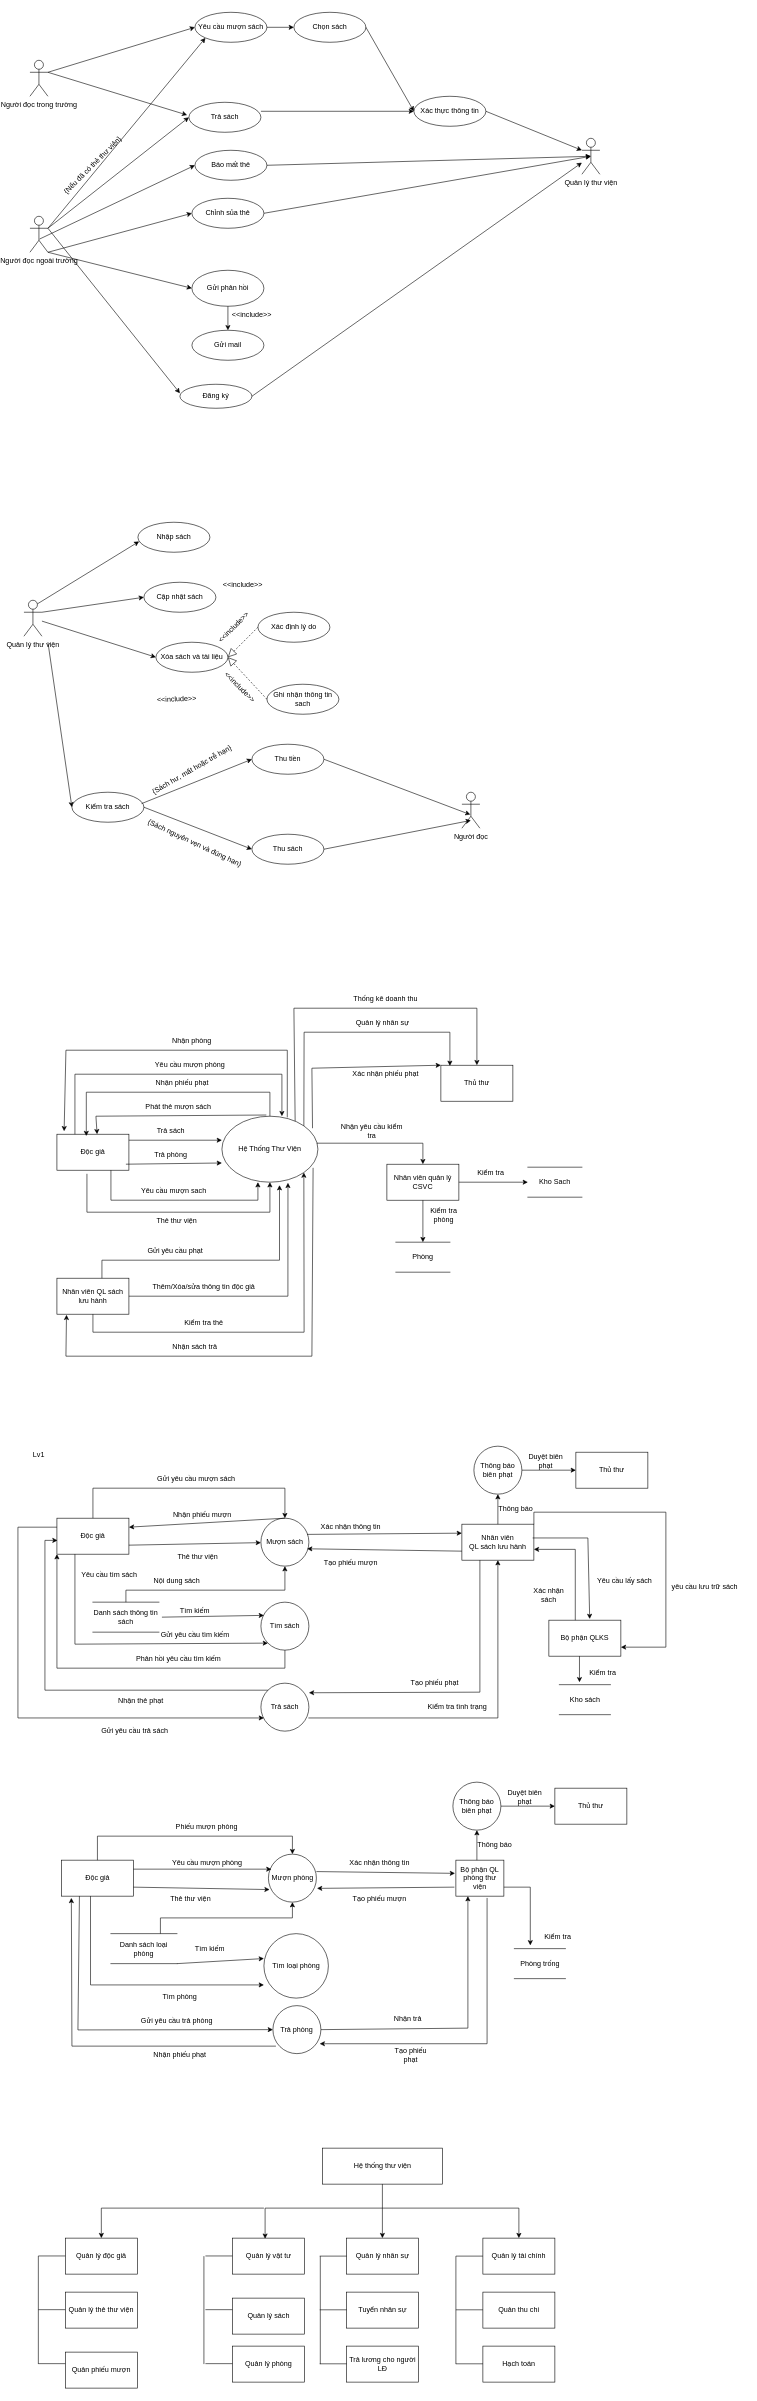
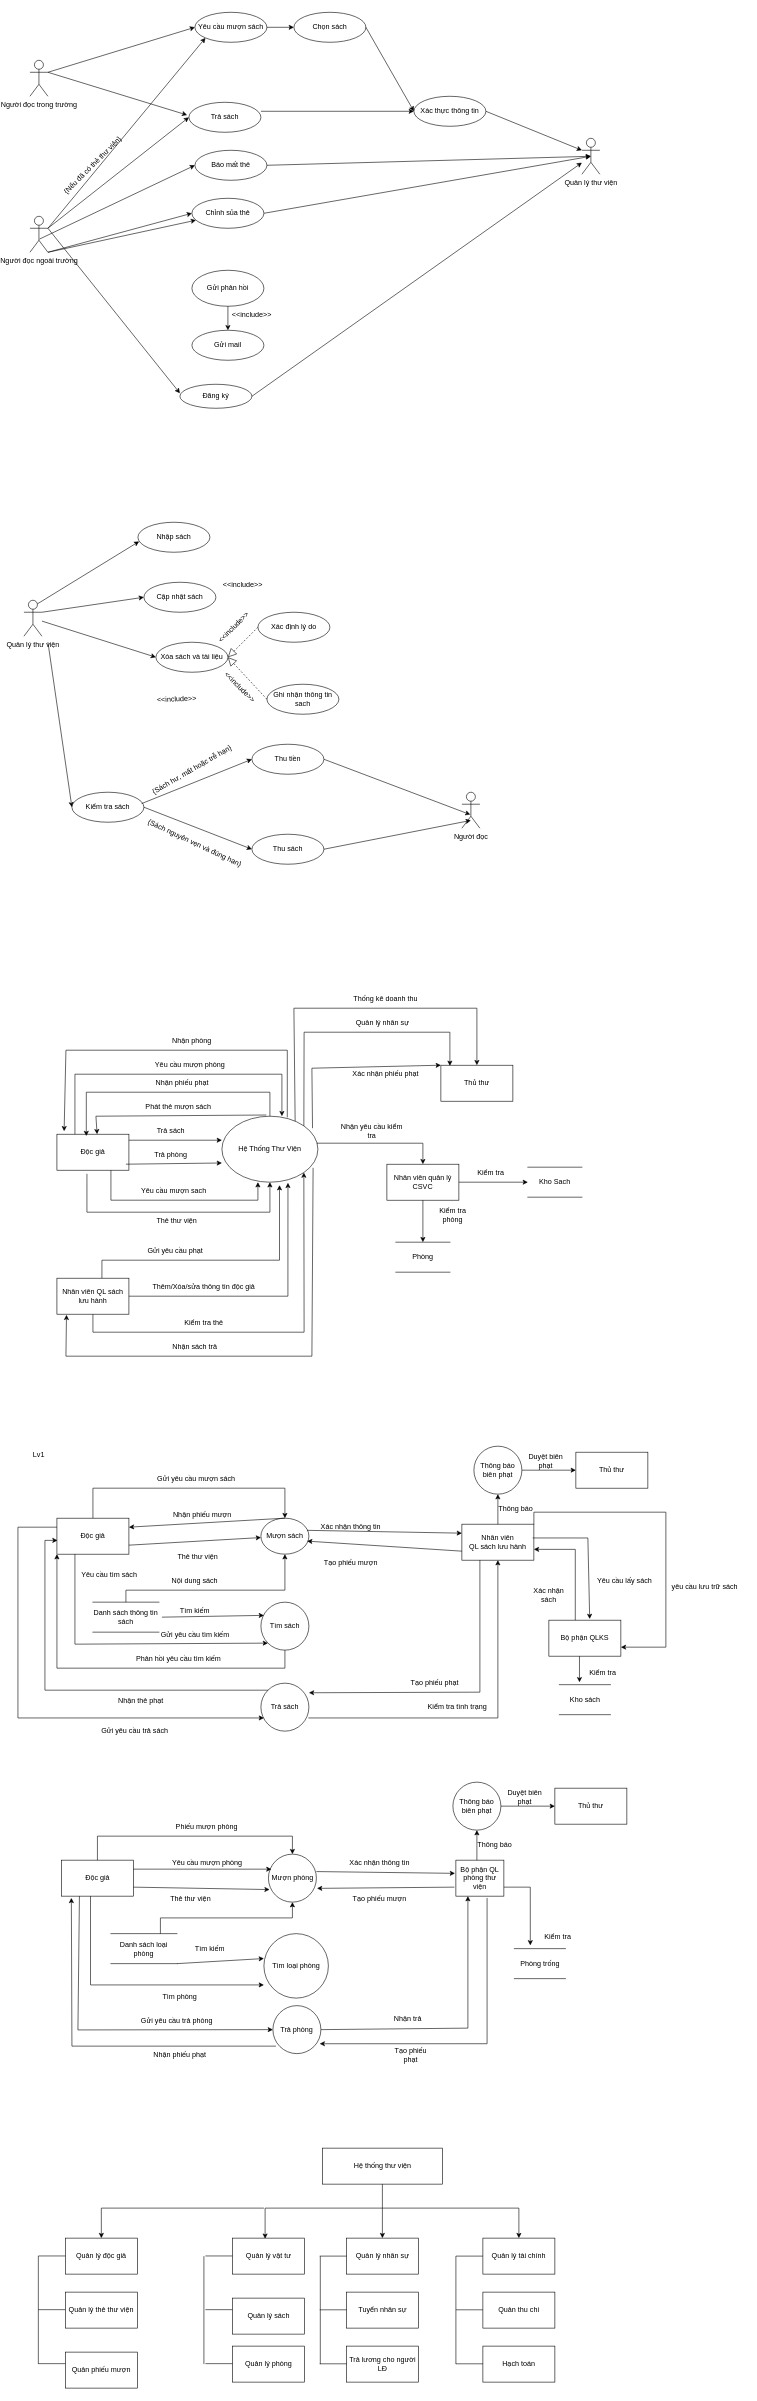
edge "Người đọc ngoài trường" -> "Gửi phản hồi": now "Người đọc ngoài trường" -> "Chỉnh sủa thẻ"
node "Kiểm tra phòng": moved (444, 1215) -> (453, 1215)
node "Mượn sách": size 48x48 -> 48x36
node "Nội dung sách": moved (177, 1581) -> (195, 1581)
